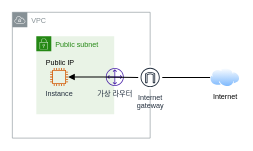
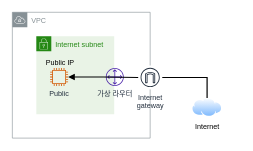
node "Public subnet": label "Public subnet" -> "Internet subnet"
node "Internet": moved (225, 78) -> (207, 108)
node "Instance": label "Instance" -> "Public"
